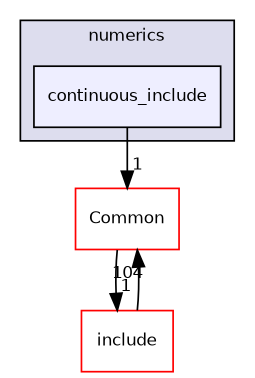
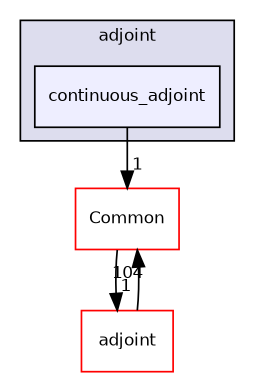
cluster "numerics": label "numerics" -> "adjoint"
node "continuous_include": label "continuous_include" -> "continuous_adjoint"
node "include": label "include" -> "adjoint"
